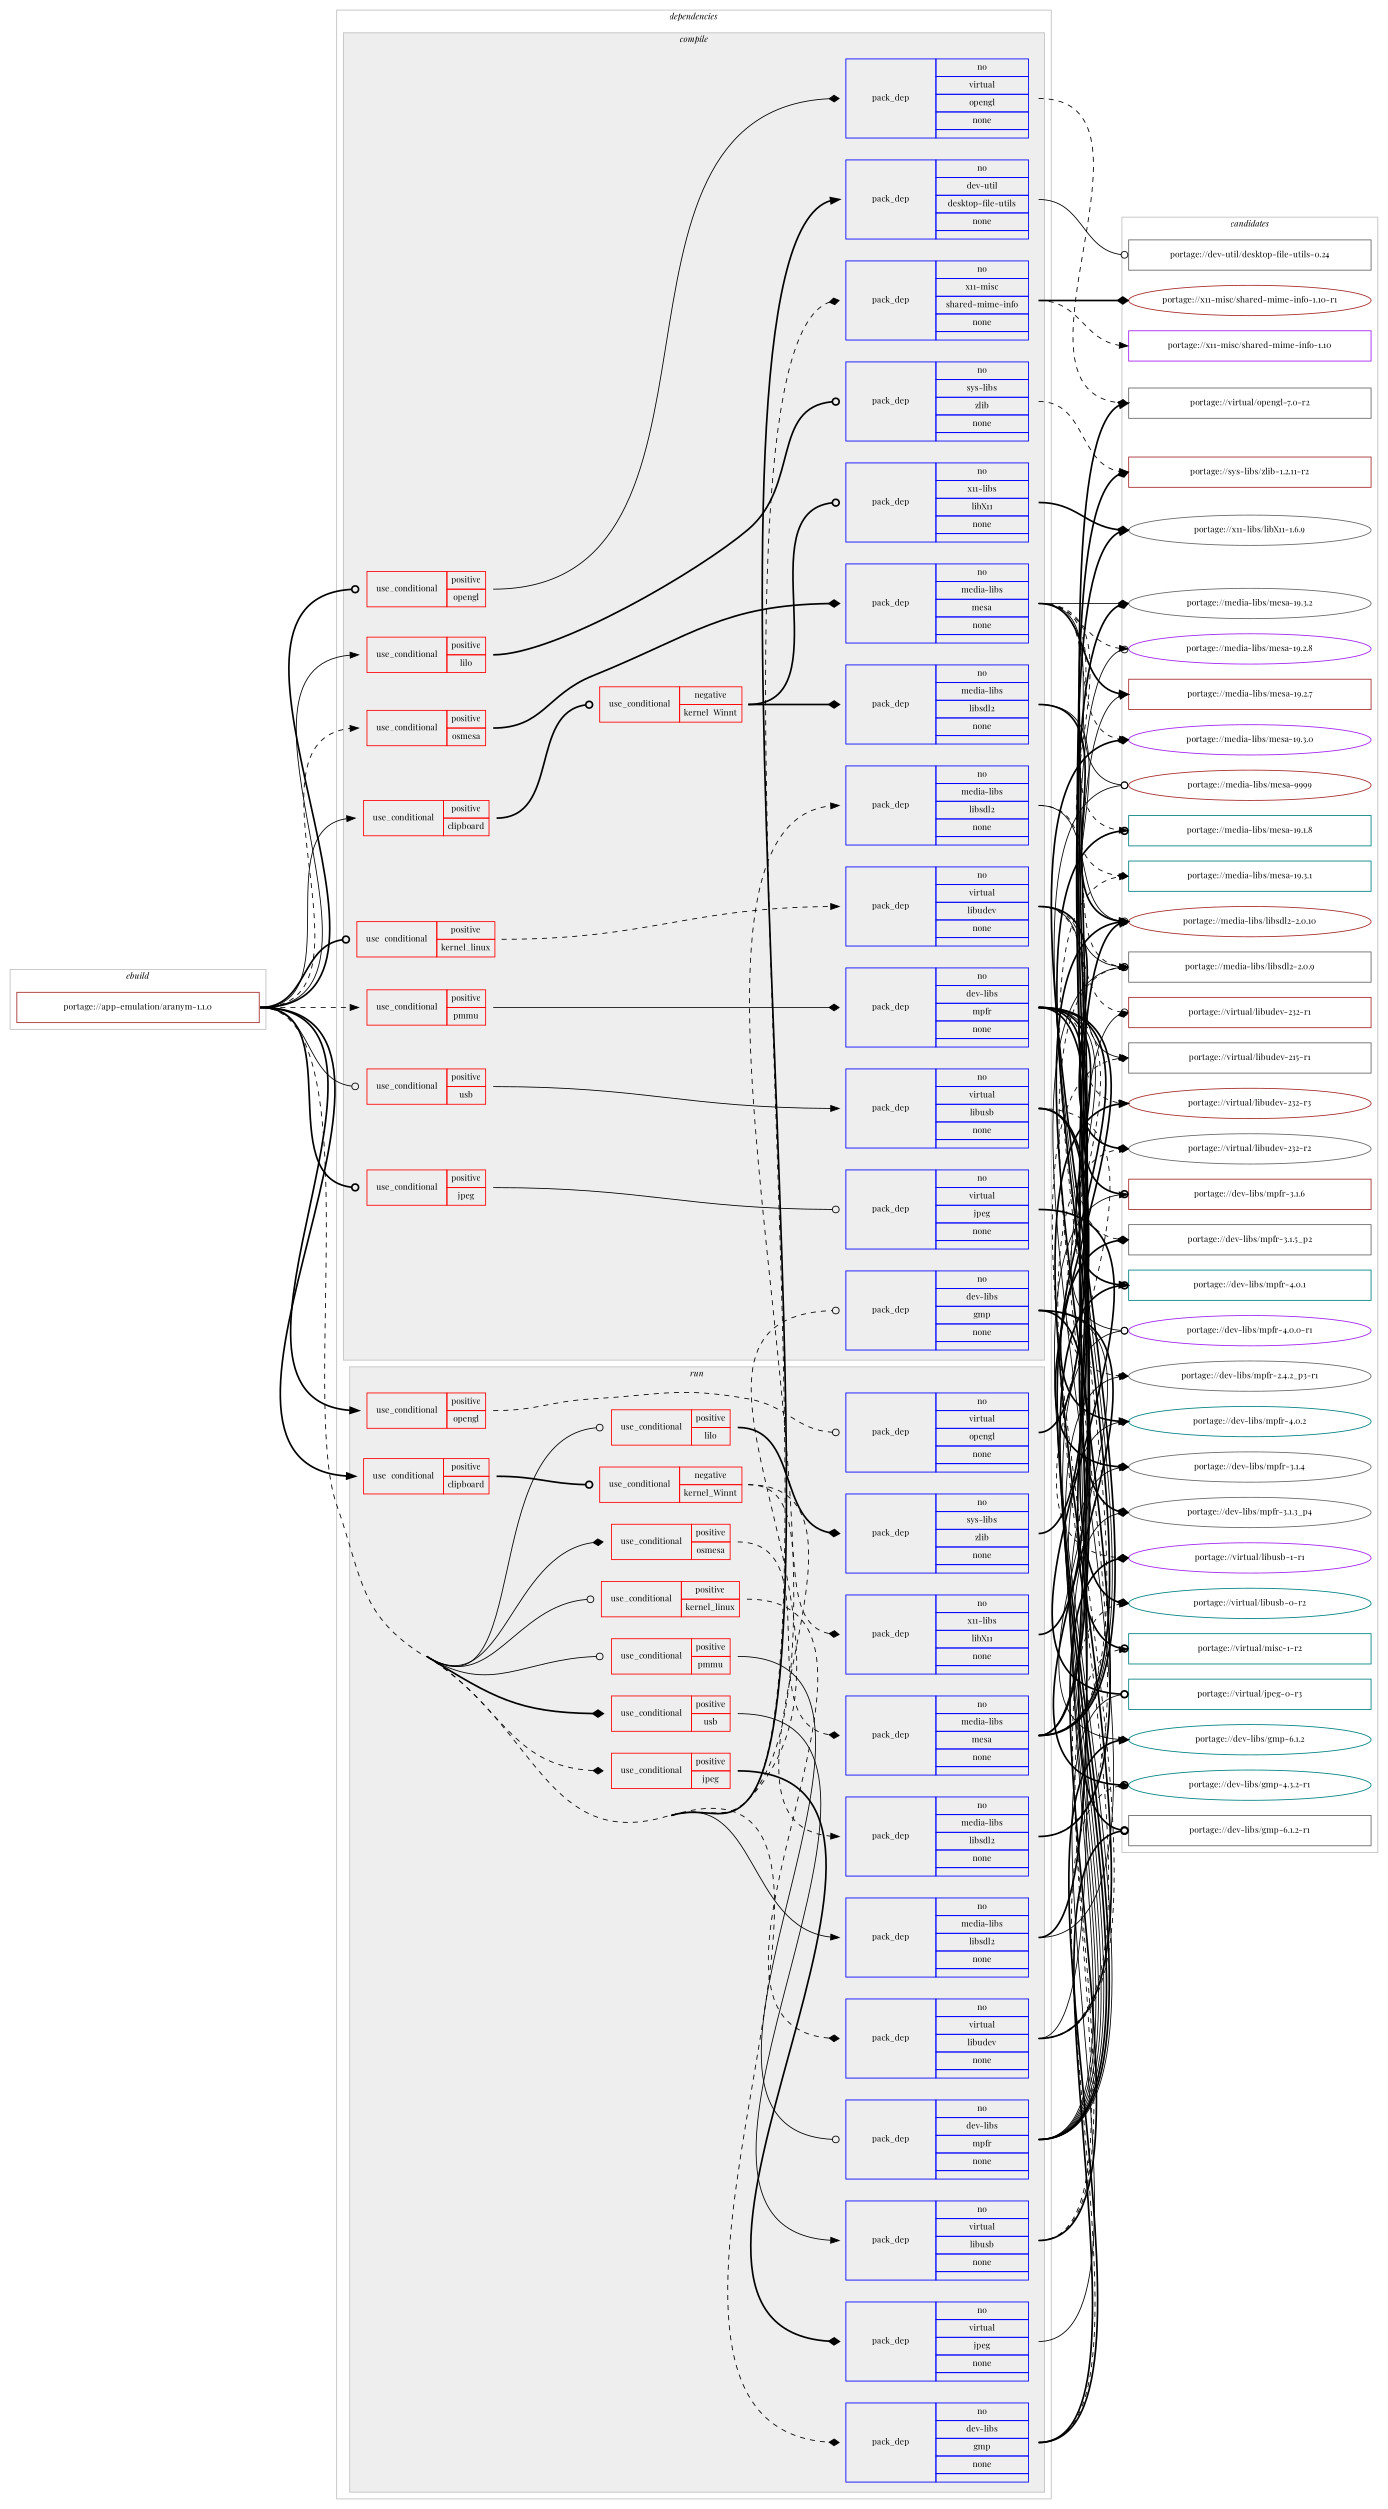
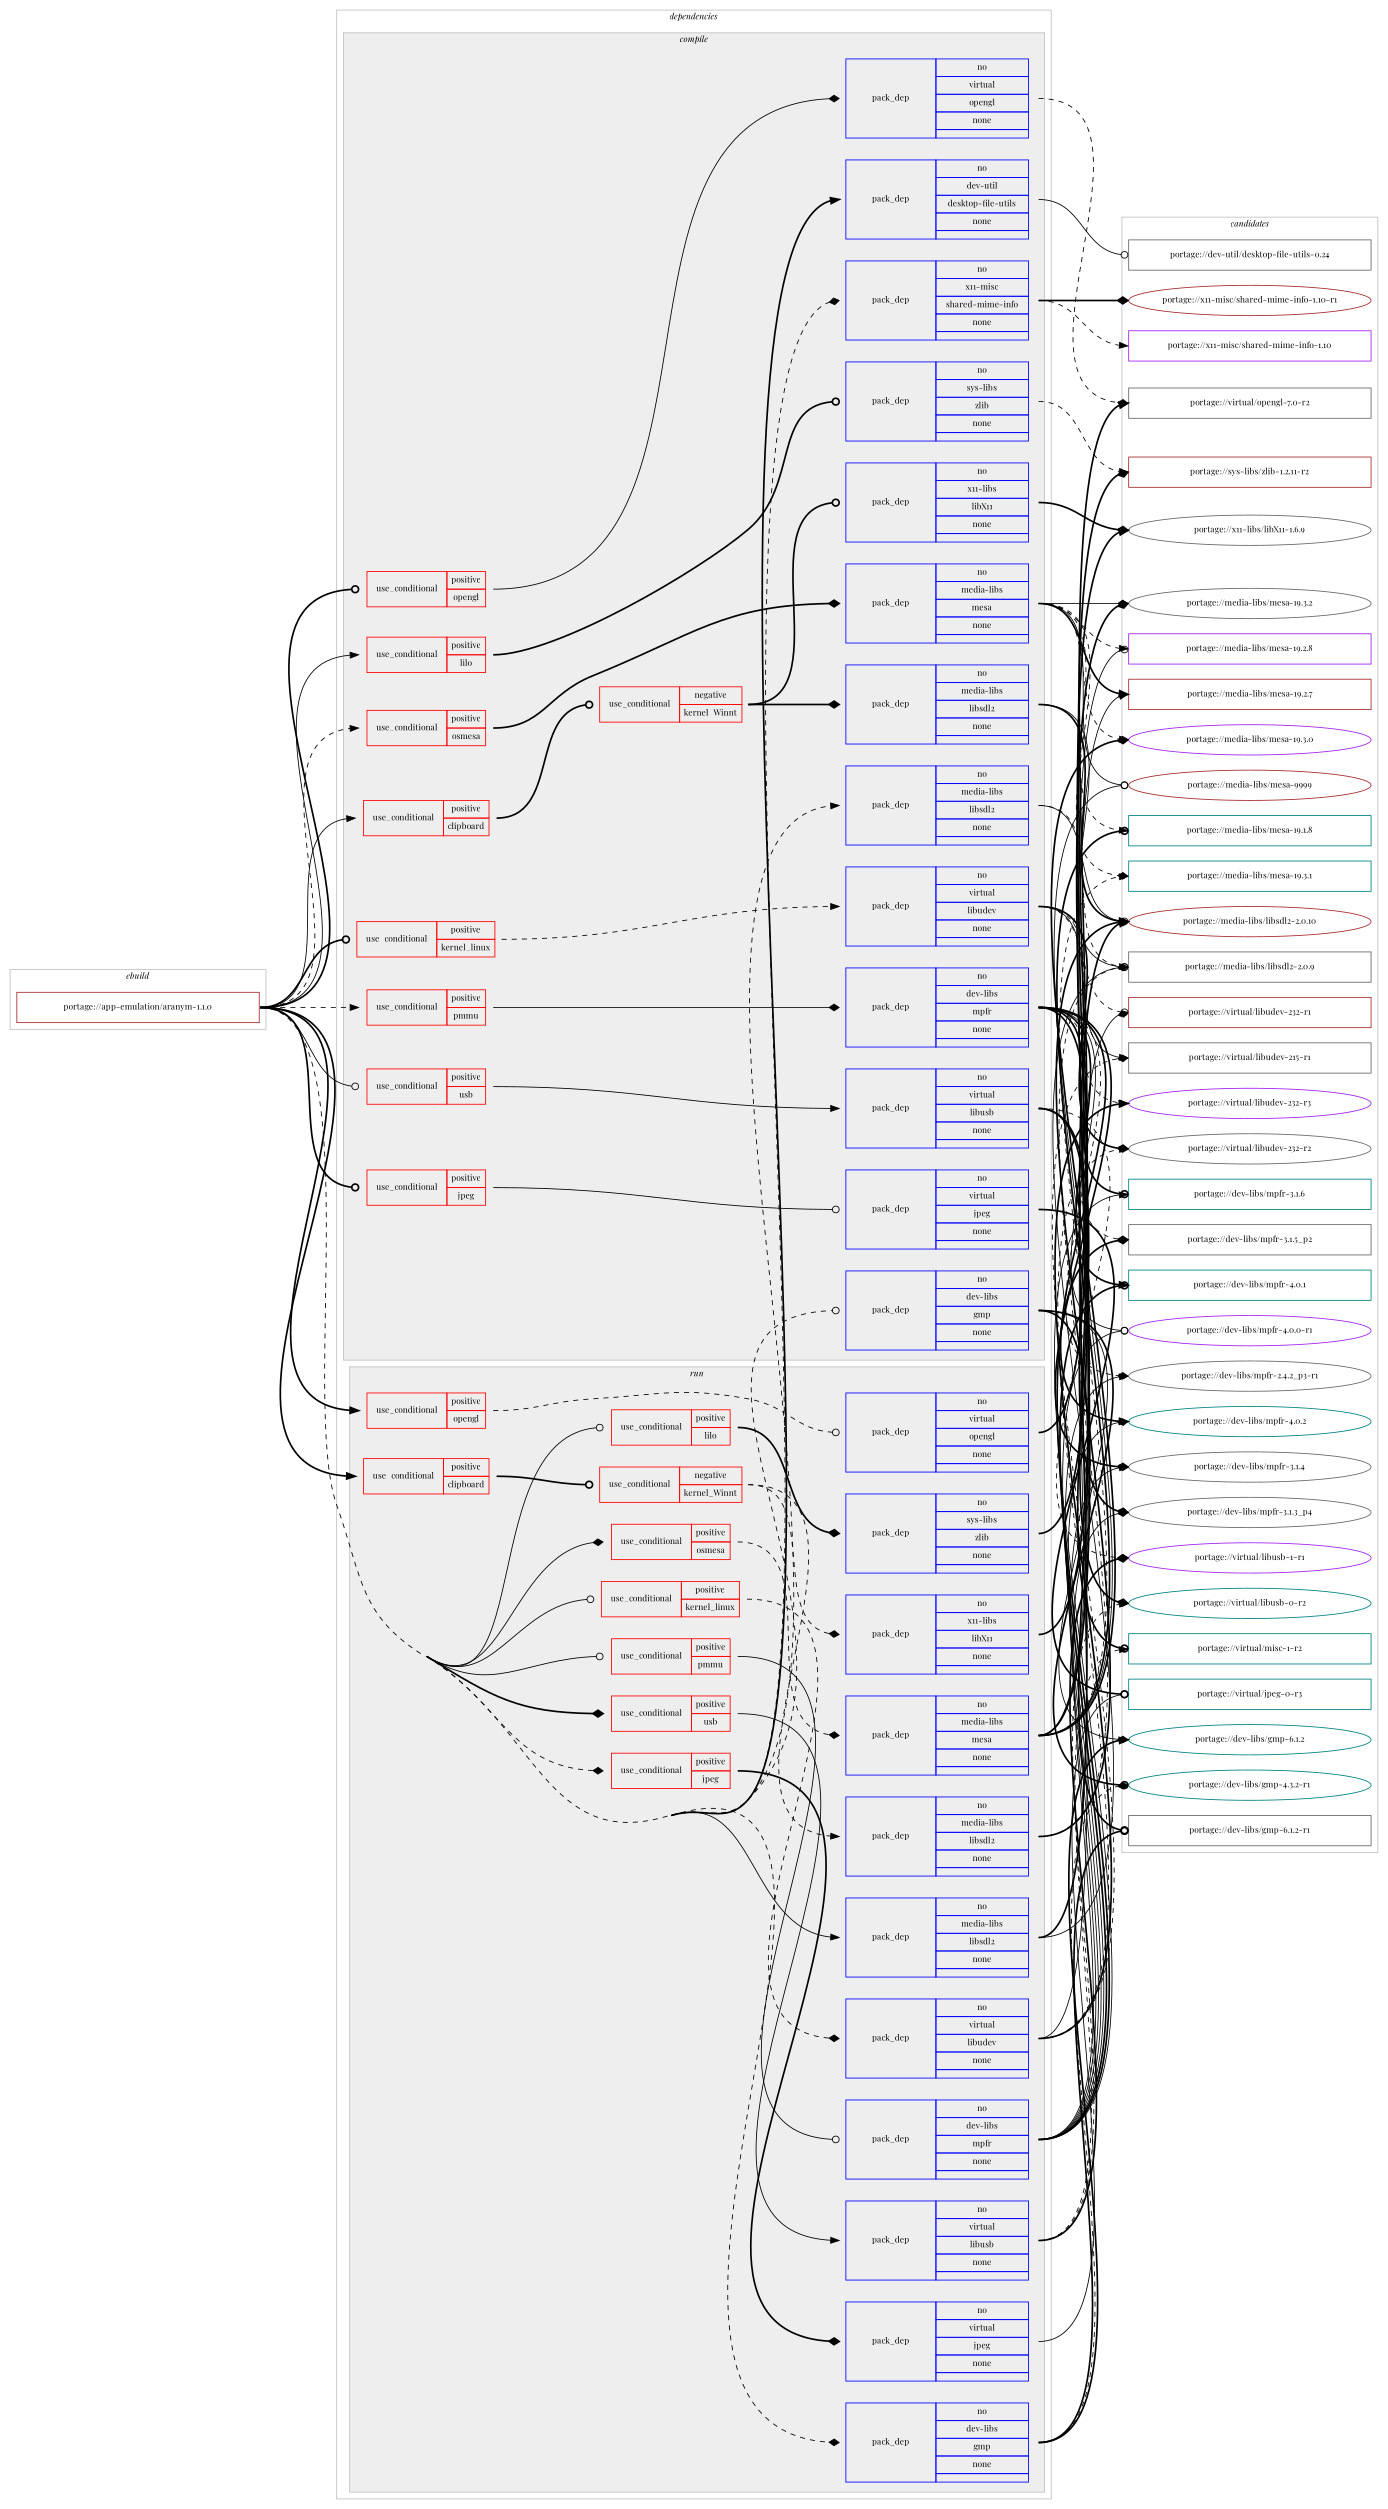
node "portage://media-libs/mesa-19.2.8": shape ellipse -> box
node "portage://virtual/libudev-232-r3": color brown -> purple
node "portage://dev-libs/mpfr-3.1.6": color brown -> teal
